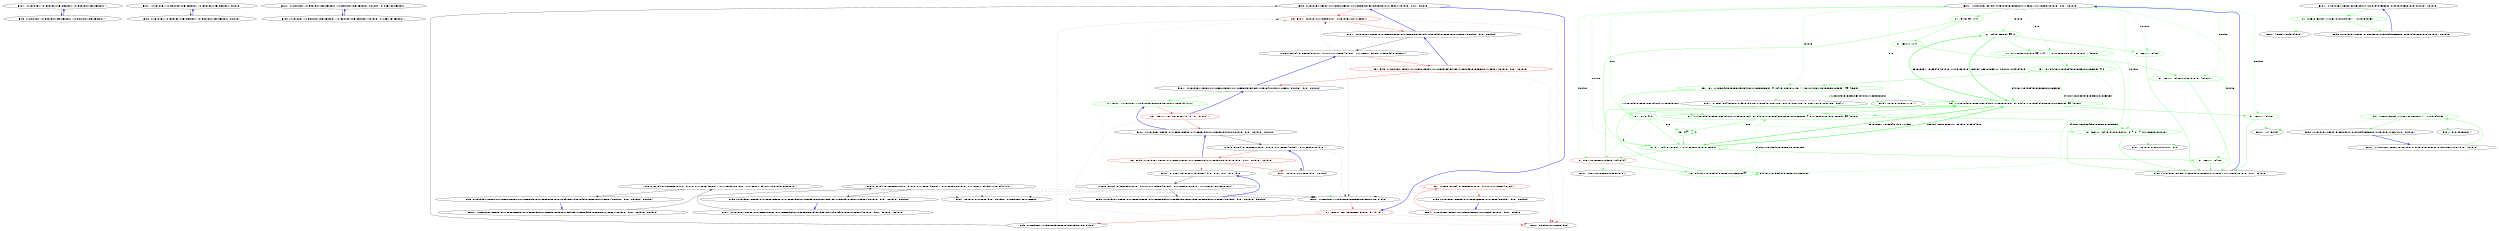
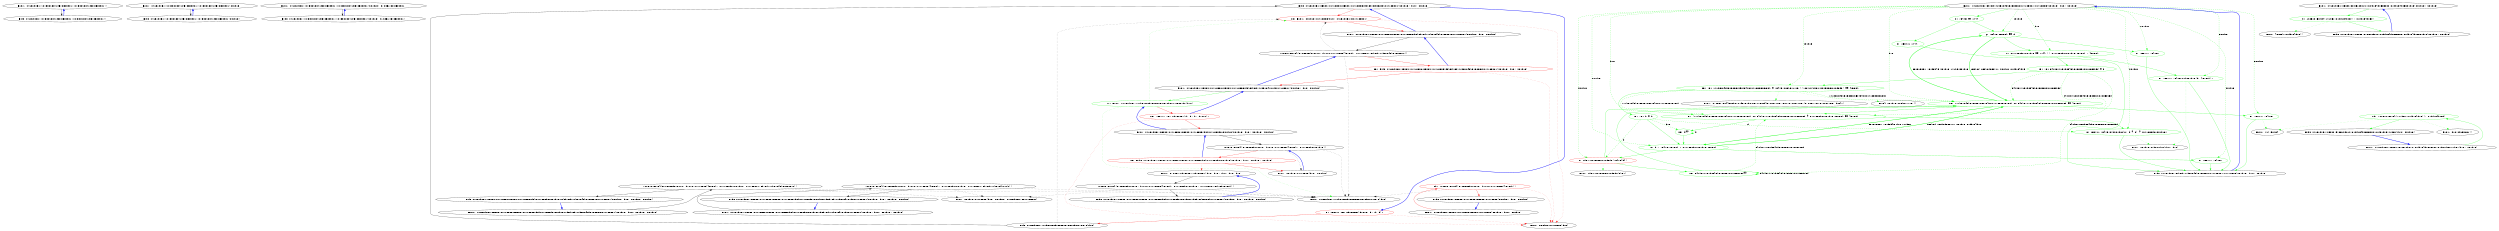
edge "1: value == null" -> "8: i < value.Length - truncationString.Length": now "1: value == null" -> "6: value.Length == 0"
node "10: Assert.Equal(number.Exception(), ordinalized)": label "10: Assert.Equal(number.Exception(), ordinalized)" -> "10: Assert.Equal(number.Ordinalize(), ordinalized)"
edge "15: var i = 0" -> "8: return value.Substring(2, i + 1) + truncationString;": label "int" -> "i"
edge "Entry Humanizer.NumberToTimeSpanExtensions.Days(int)" -> "3: return new TimeSpan(input, 0, 0, 0);": removed
